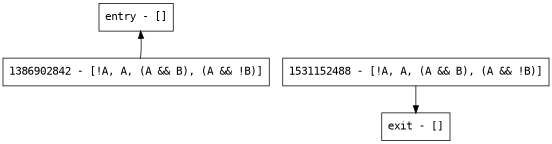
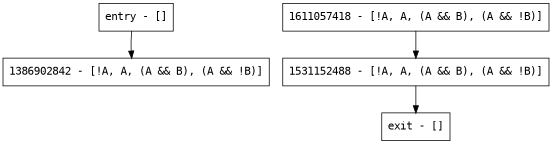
node "1611057418 - [!A, A, (A && B), (A && !B)]": added
edge "1386902842 - [!A, A, (A && B), (A && !B)]" -> "entry - []": reversed
